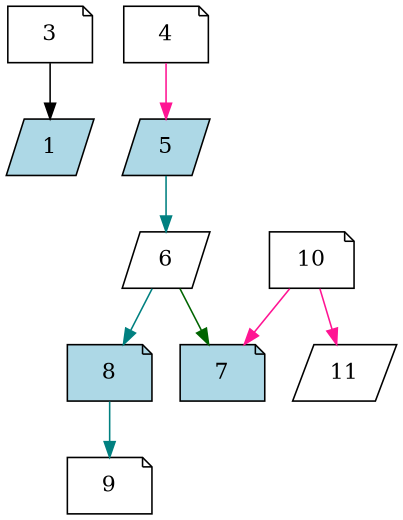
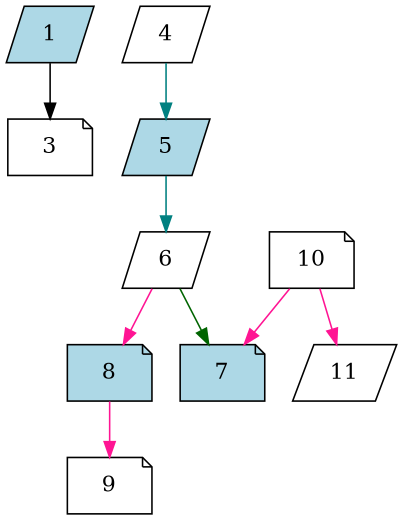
node "4": shape note -> parallelogram
edge "3" -> "1": reversed
edge "4" -> "5": color deeppink -> teal
edge "6" -> "8": color teal -> deeppink
edge "8" -> "9": color teal -> deeppink
